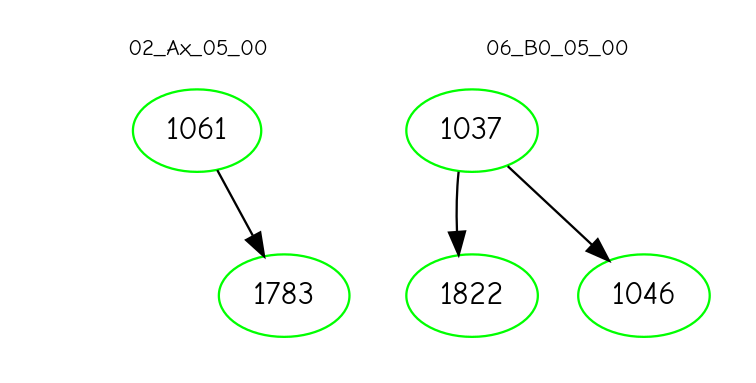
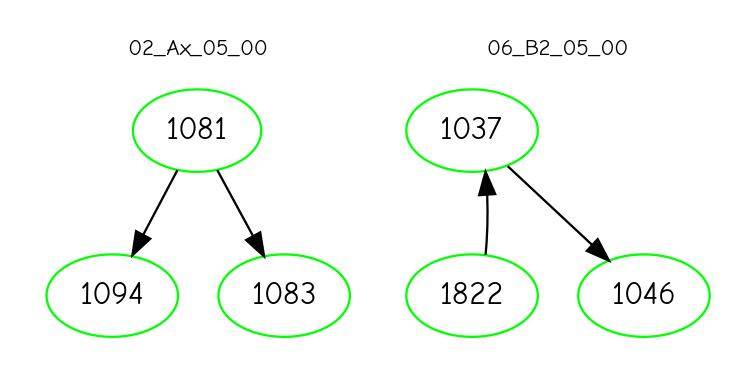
cluster "06_B0_05_00": label "06_B0_05_00" -> "06_B2_05_00"
node "1061": label "1061" -> "1081"
edge "1037" -> "1822": reversed
node "1094": added
node "1783": label "1783" -> "1083"
